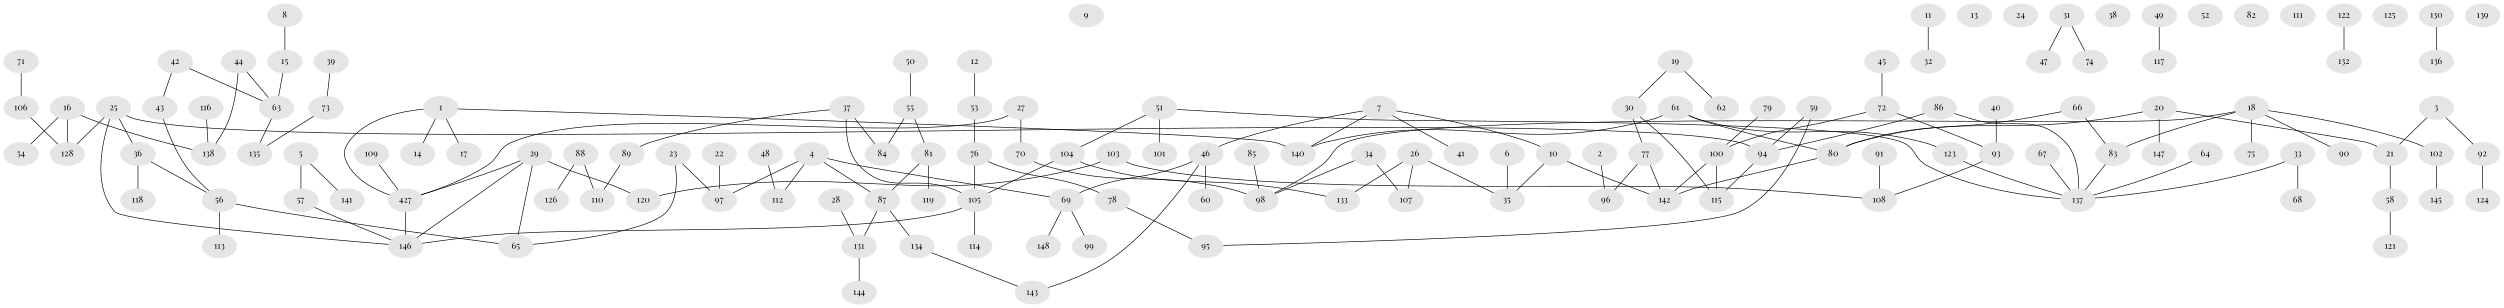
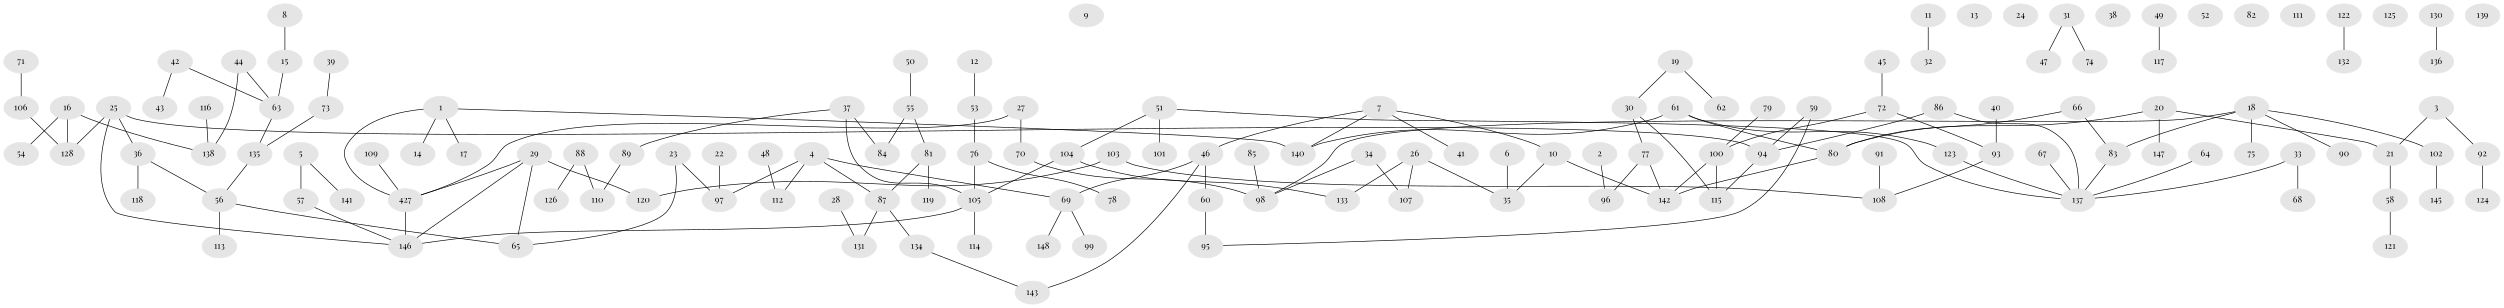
edge "43" -- "56": now "135" -- "56"
edge "78" -- "95": now "60" -- "95"
node "144": removed
